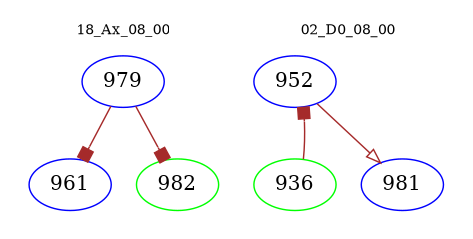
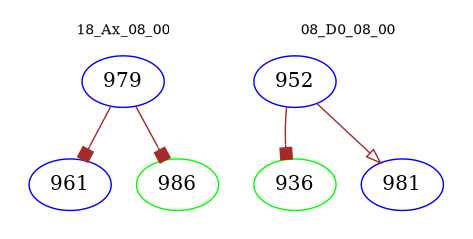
cluster "02_D0_08_00": label "02_D0_08_00" -> "08_D0_08_00"
edge "936" -> "952": reversed
node "982": label "982" -> "986"
